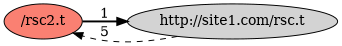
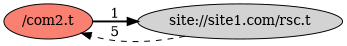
node "/rsc2.t": label "/rsc2.t" -> "/com2.t"
node "http://site1.com/rsc.t": label "http://site1.com/rsc.t" -> "site://site1.com/rsc.t"
